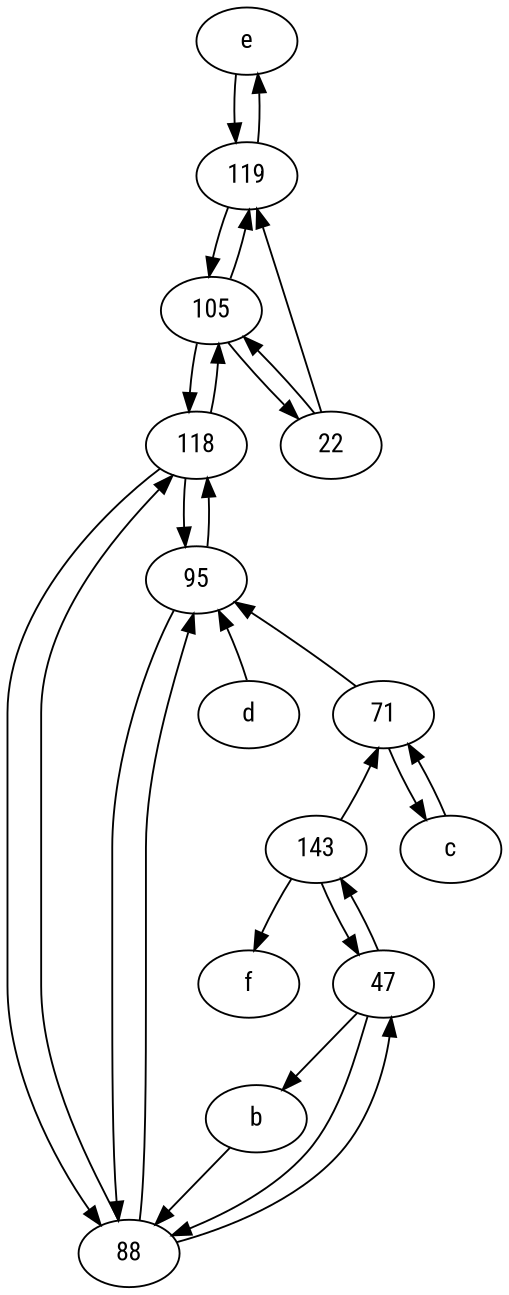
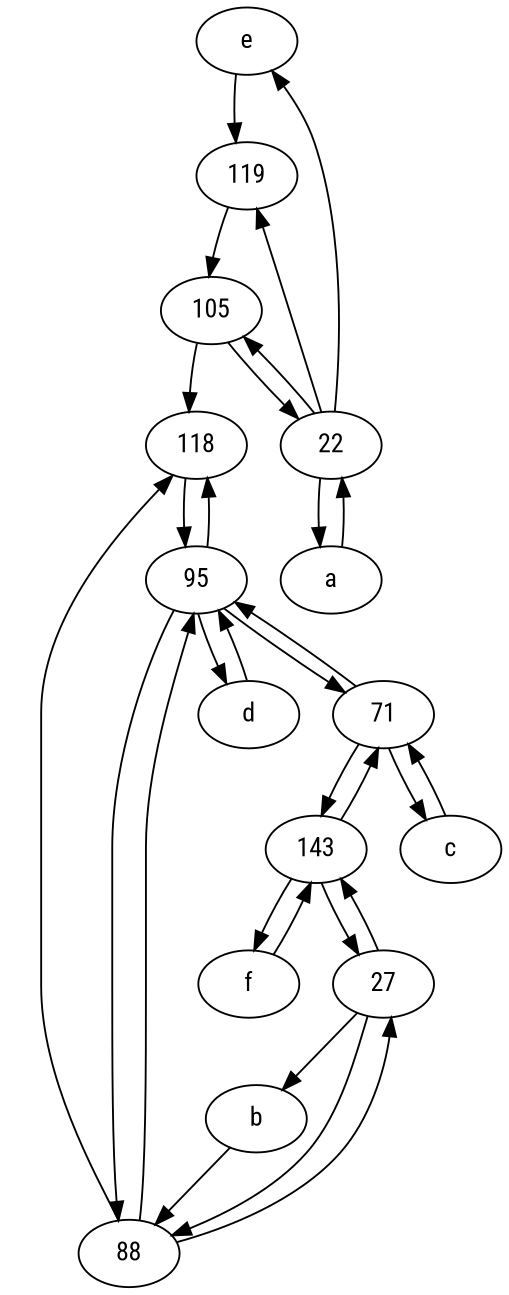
edge "119" -> "e": now "22" -> "e"
edge "105" -> "119": removed
edge "118" -> "105": removed
node "a": added
edge "95" -> "d": added
edge "95" -> "71": added
edge "71" -> "143": added
edge "118" -> "88": removed
edge "f" -> "143": added
node "47": label "47" -> "27"
